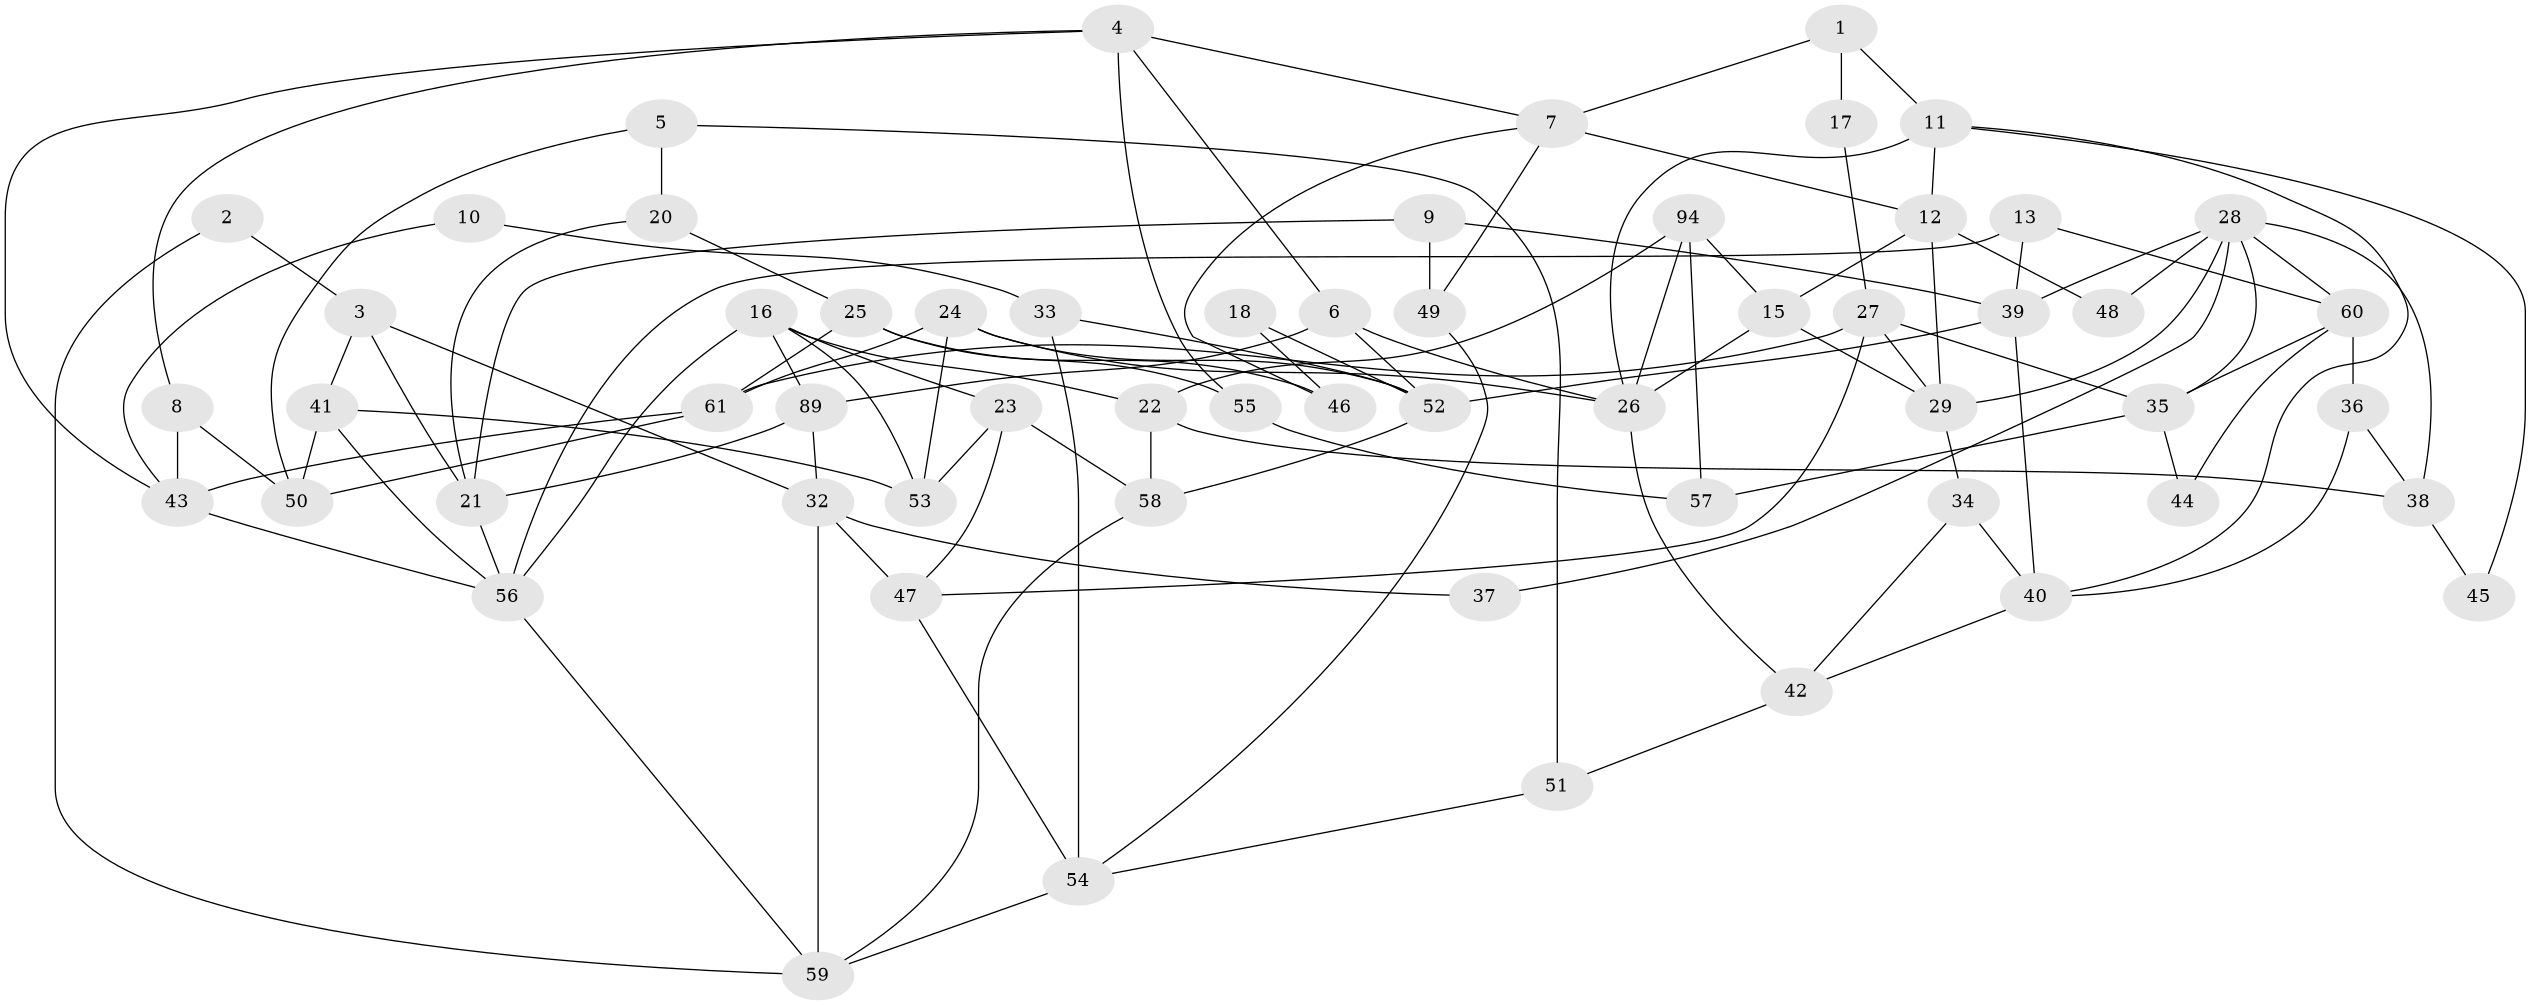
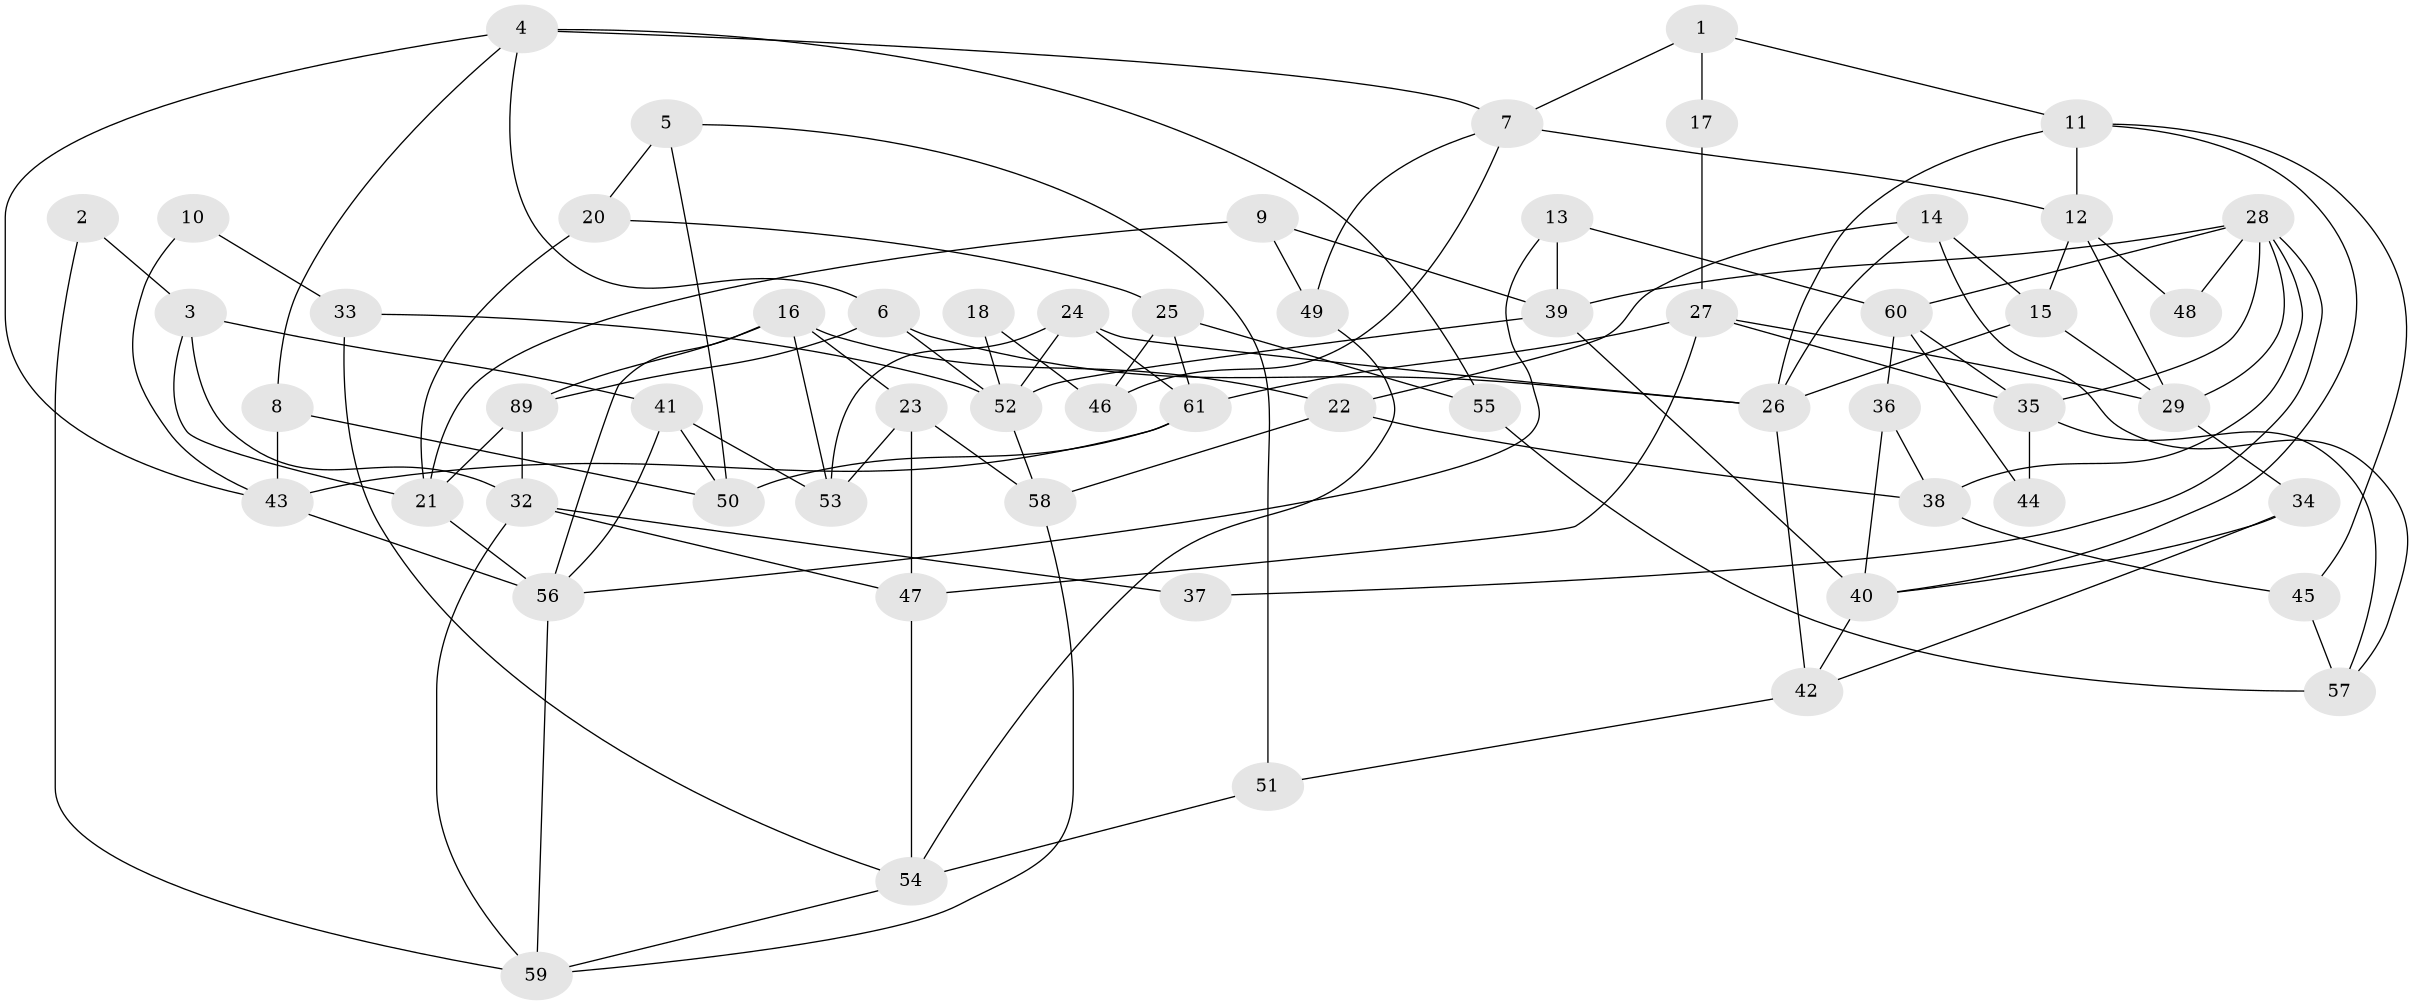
node "94": label "94" -> "14"
edge "45" -- "57": added
